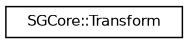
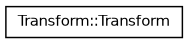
node "SGCore::Transform": label "SGCore::Transform" -> "Transform::Transform"
